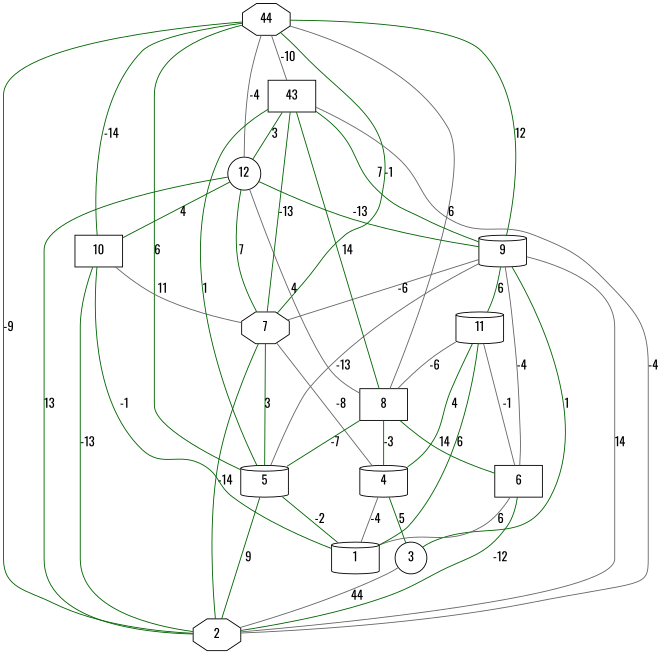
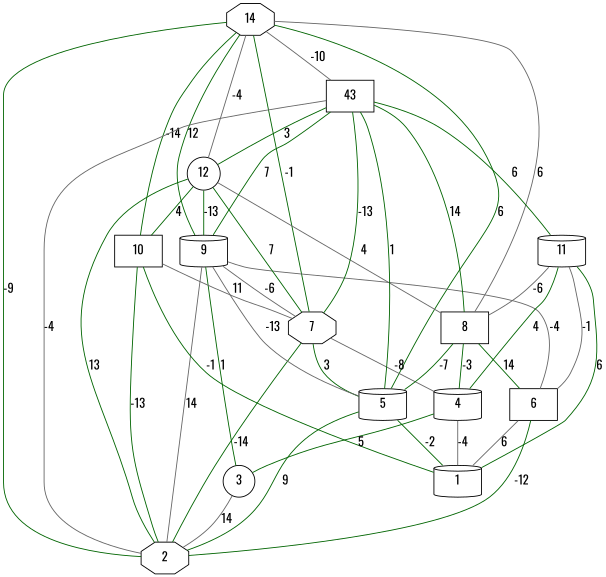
node "44": label "44" -> "14"
edge "9" -- "11": now "43" -- "11"
edge "3" -- "2": label "44" -> "14"
